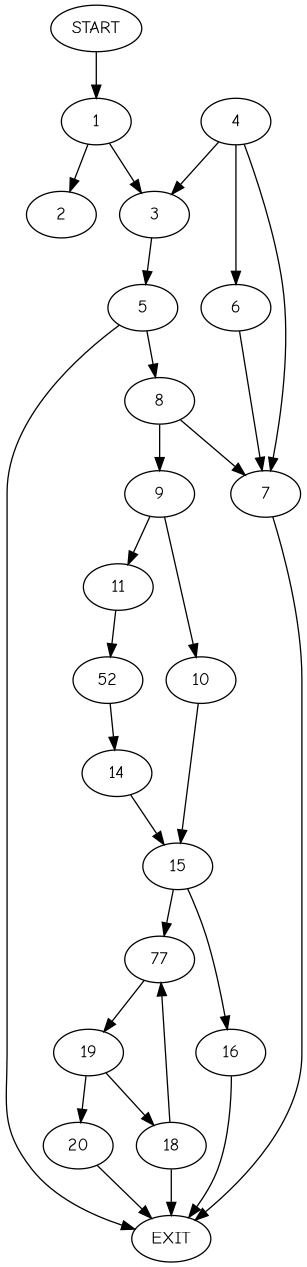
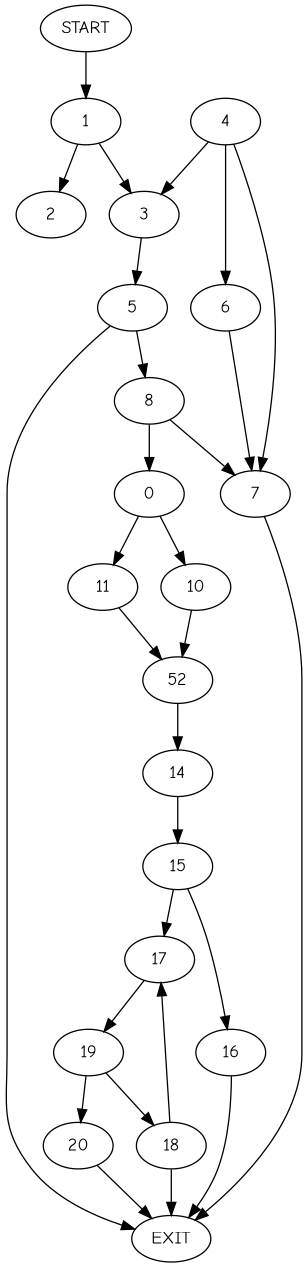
node "9": label "9" -> "0"
edge "10" -> "15": now "10" -> "52"
node "77": label "77" -> "17"
